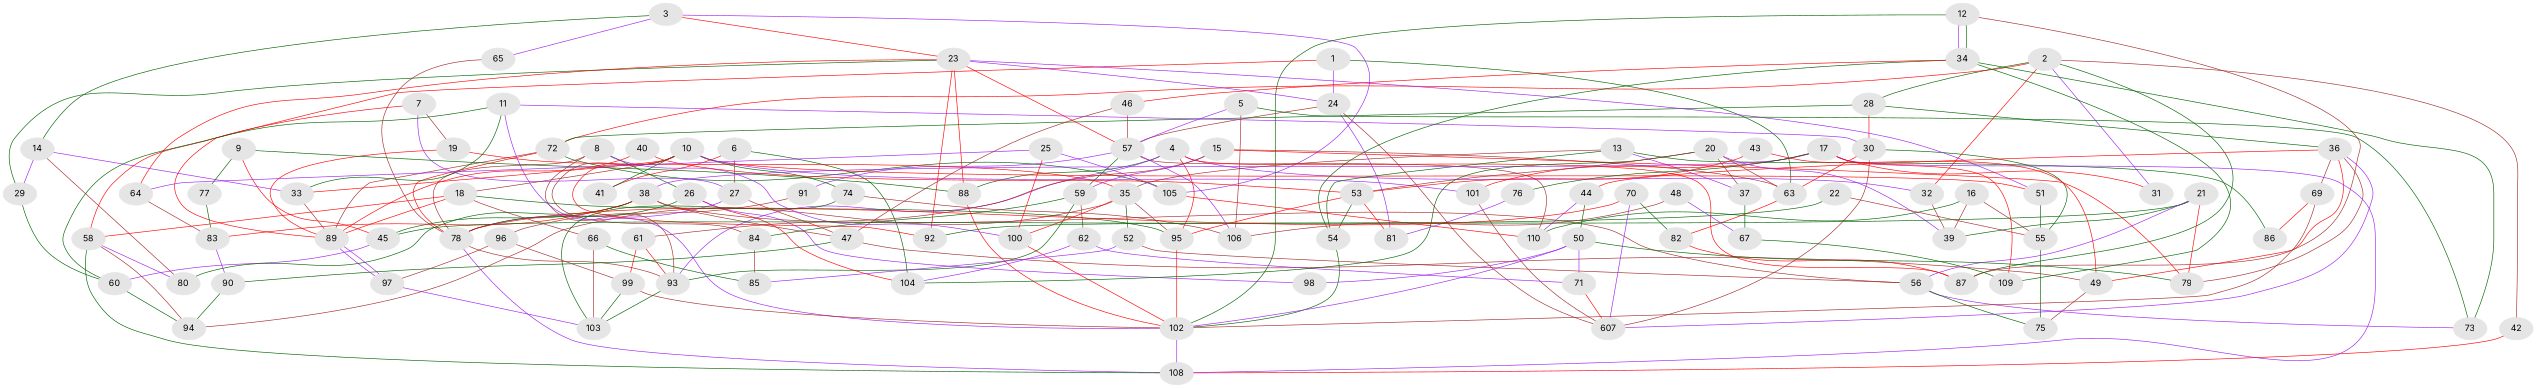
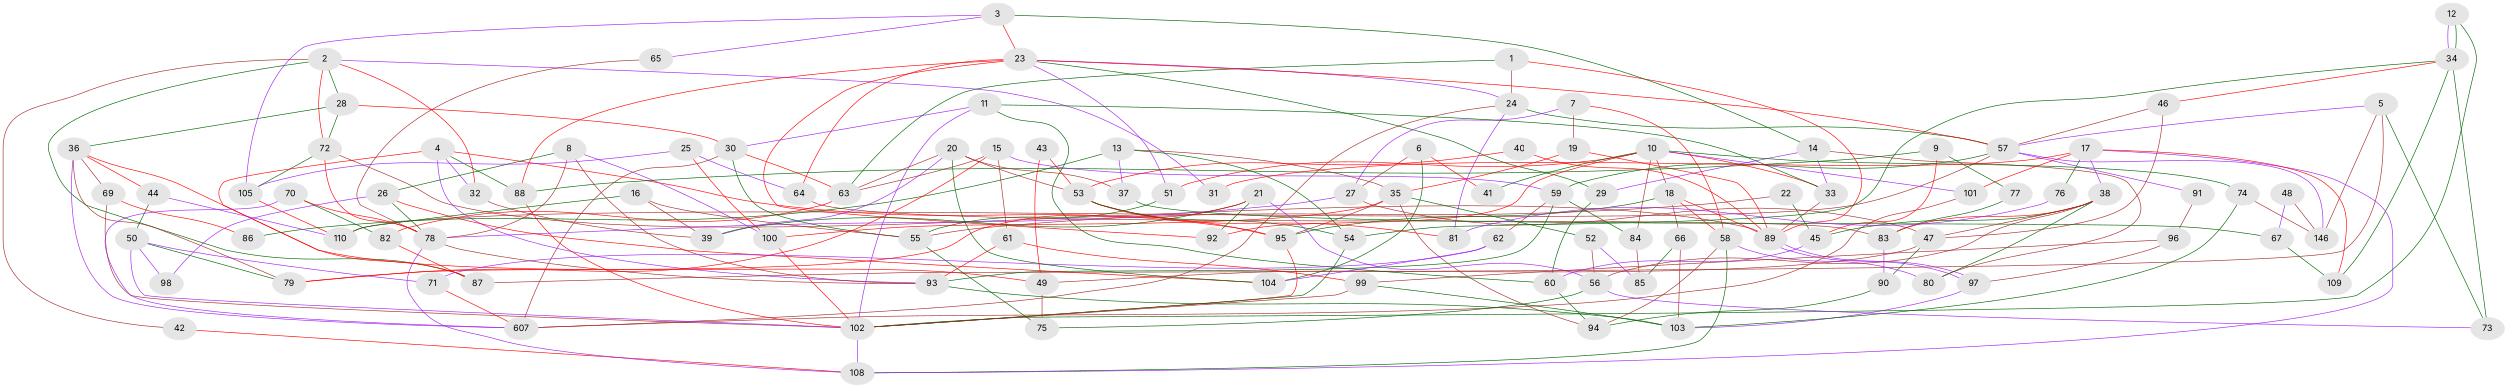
edge "1" -- "24": color purple -> brown
edge "24" -- "57": color brown -> darkgreen
edge "12" -- "87": now "5" -- "87"
node "106": label "106" -> "146"
